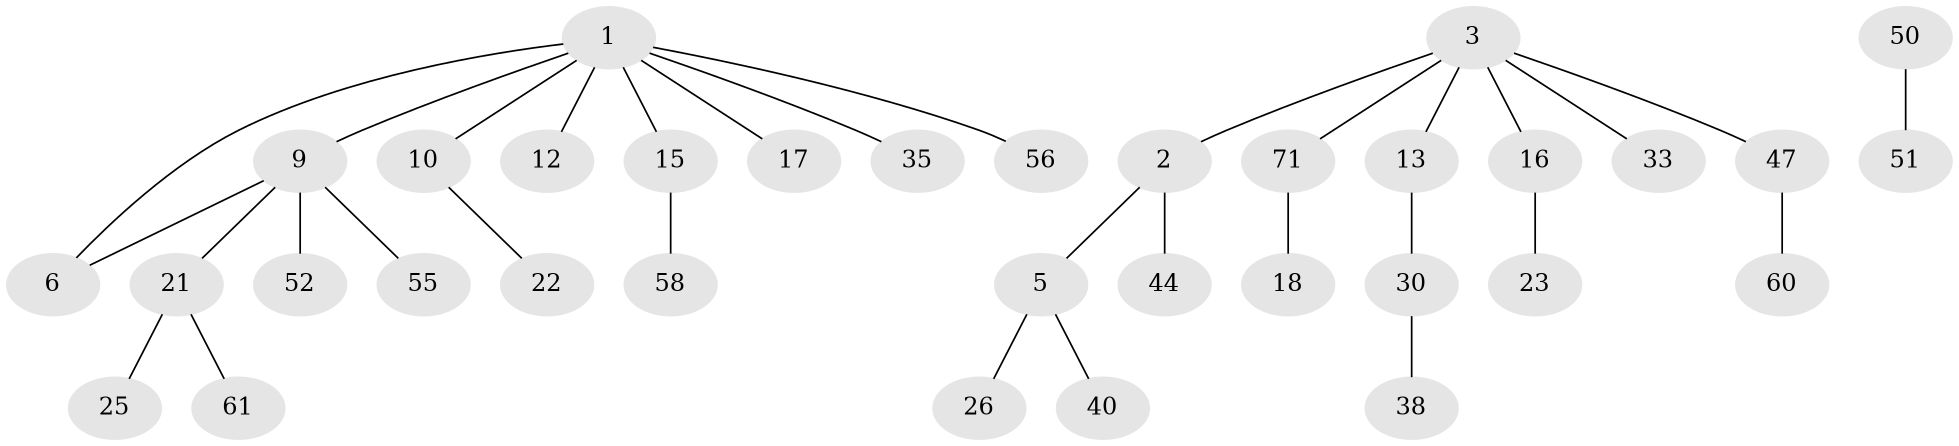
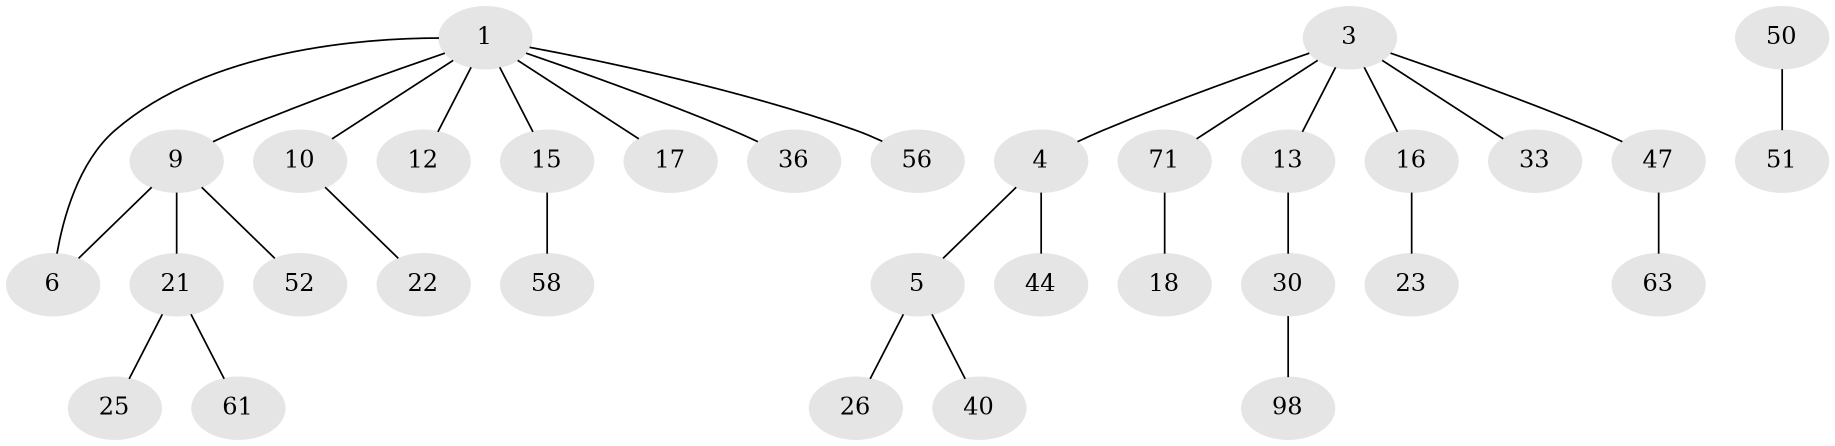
node "35": label "35" -> "36"
node "2": label "2" -> "4"
node "55": removed
node "60": label "60" -> "63"
node "38": label "38" -> "98"
